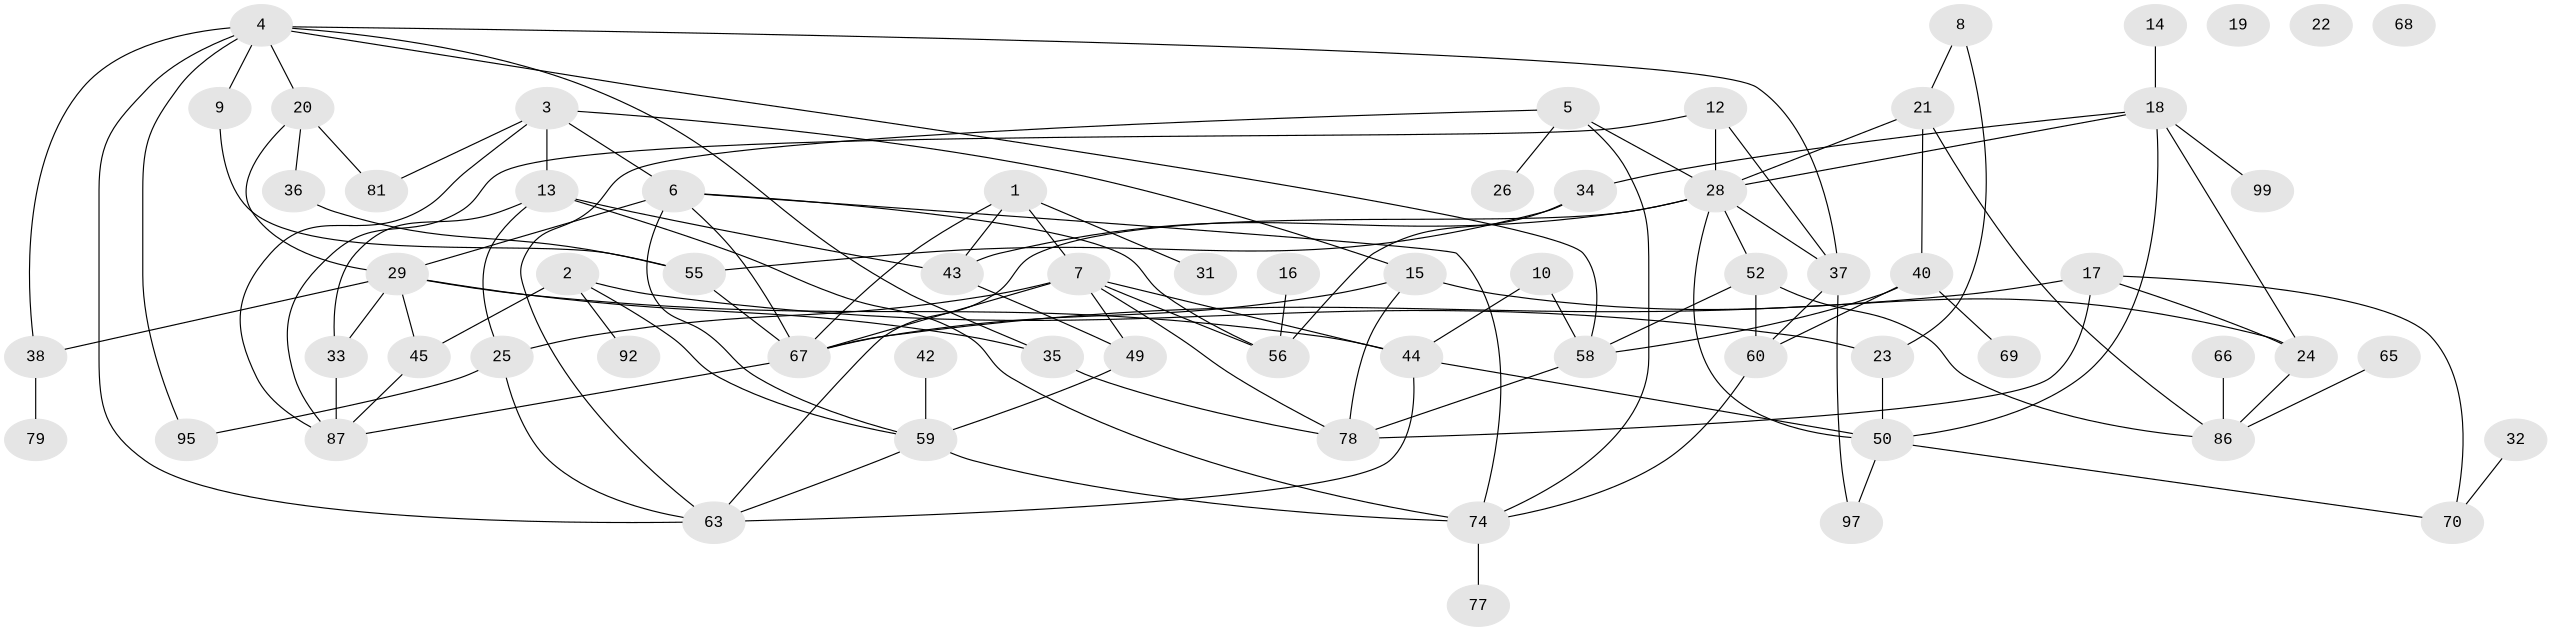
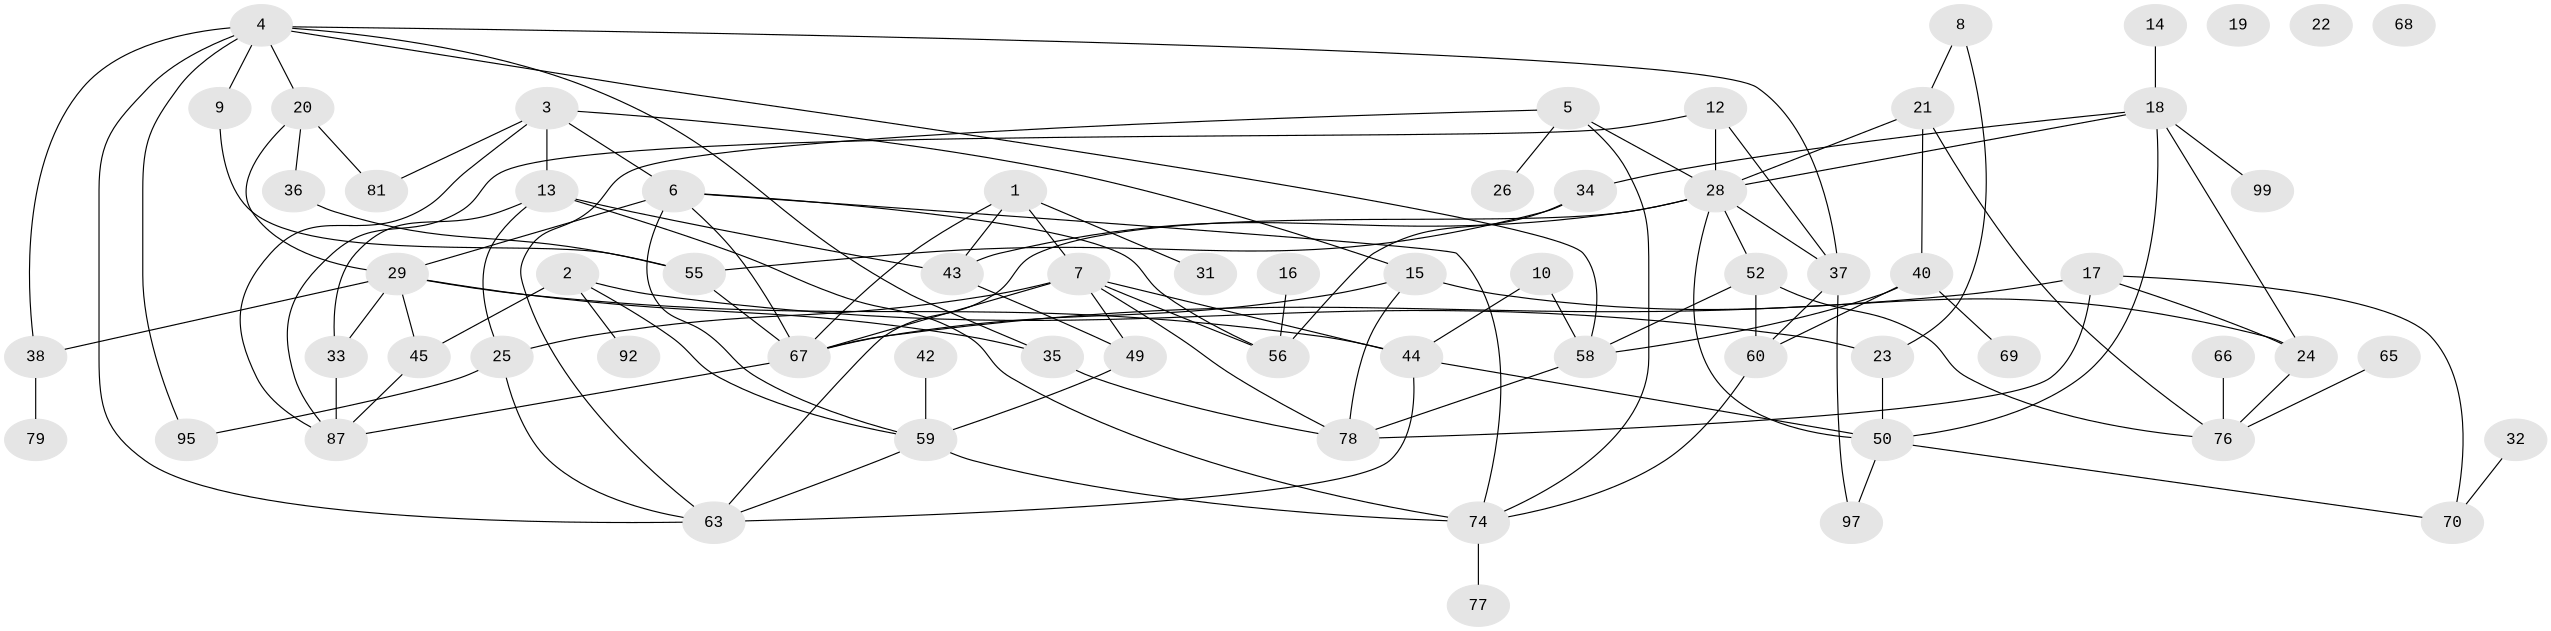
node "86": label "86" -> "76"
